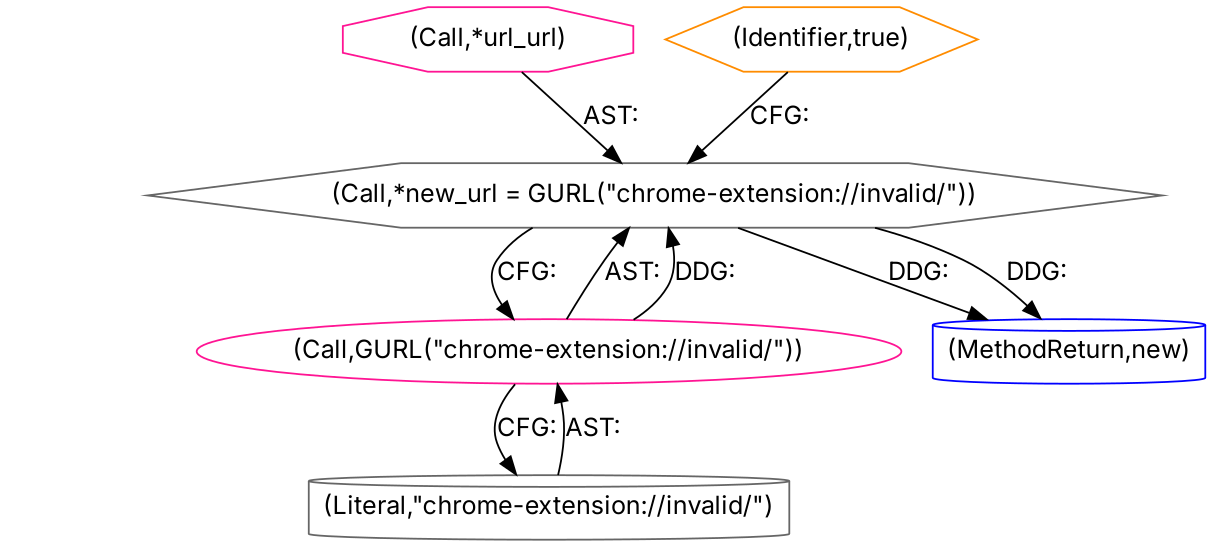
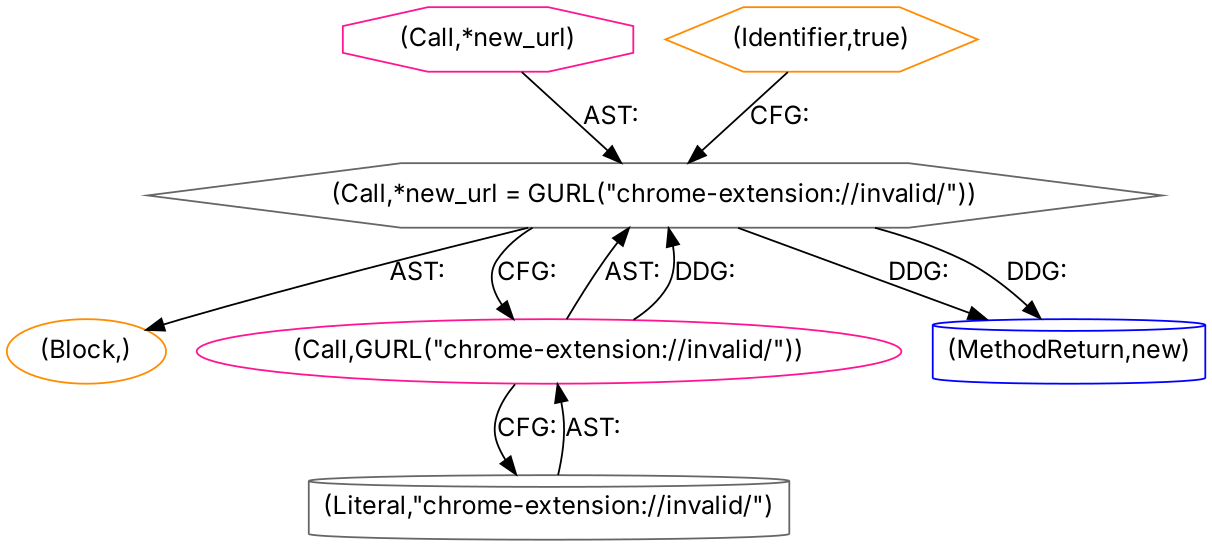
node "(Call,*url_url)": label "(Call,*url_url)" -> "(Call,*new_url)"
node "(Block,)": added
